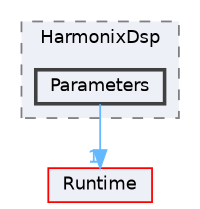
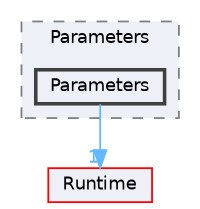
cluster "HarmonixDsp": label "HarmonixDsp" -> "Parameters"
